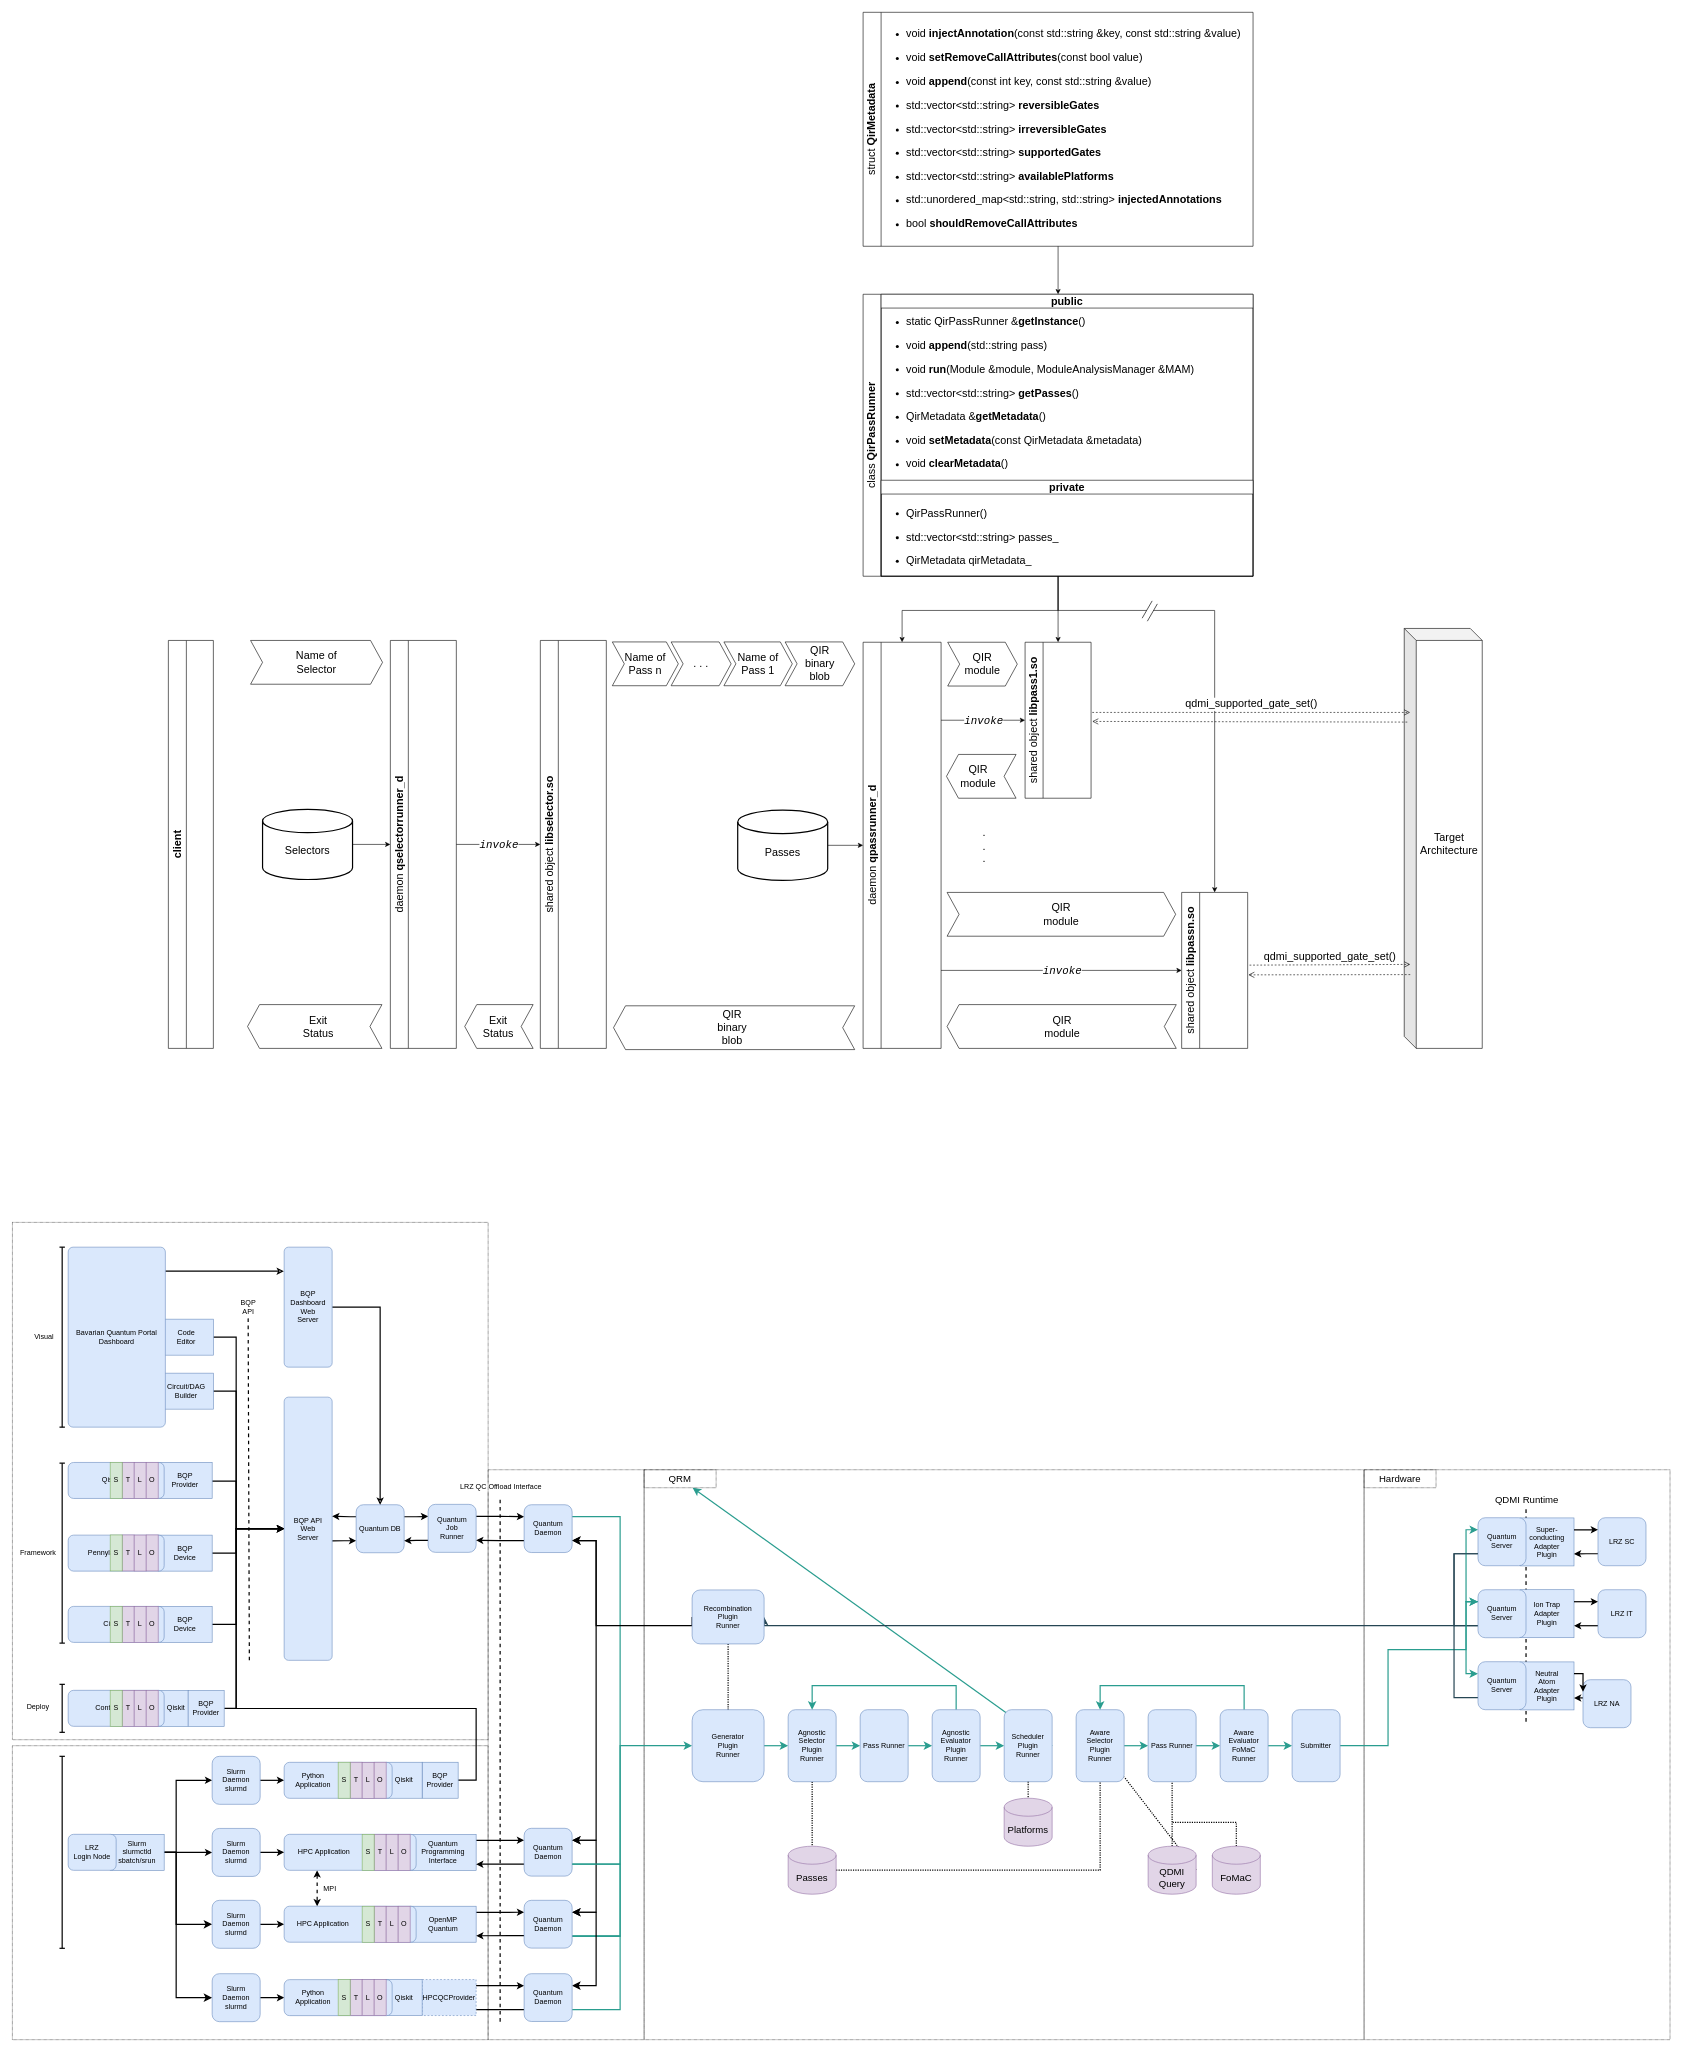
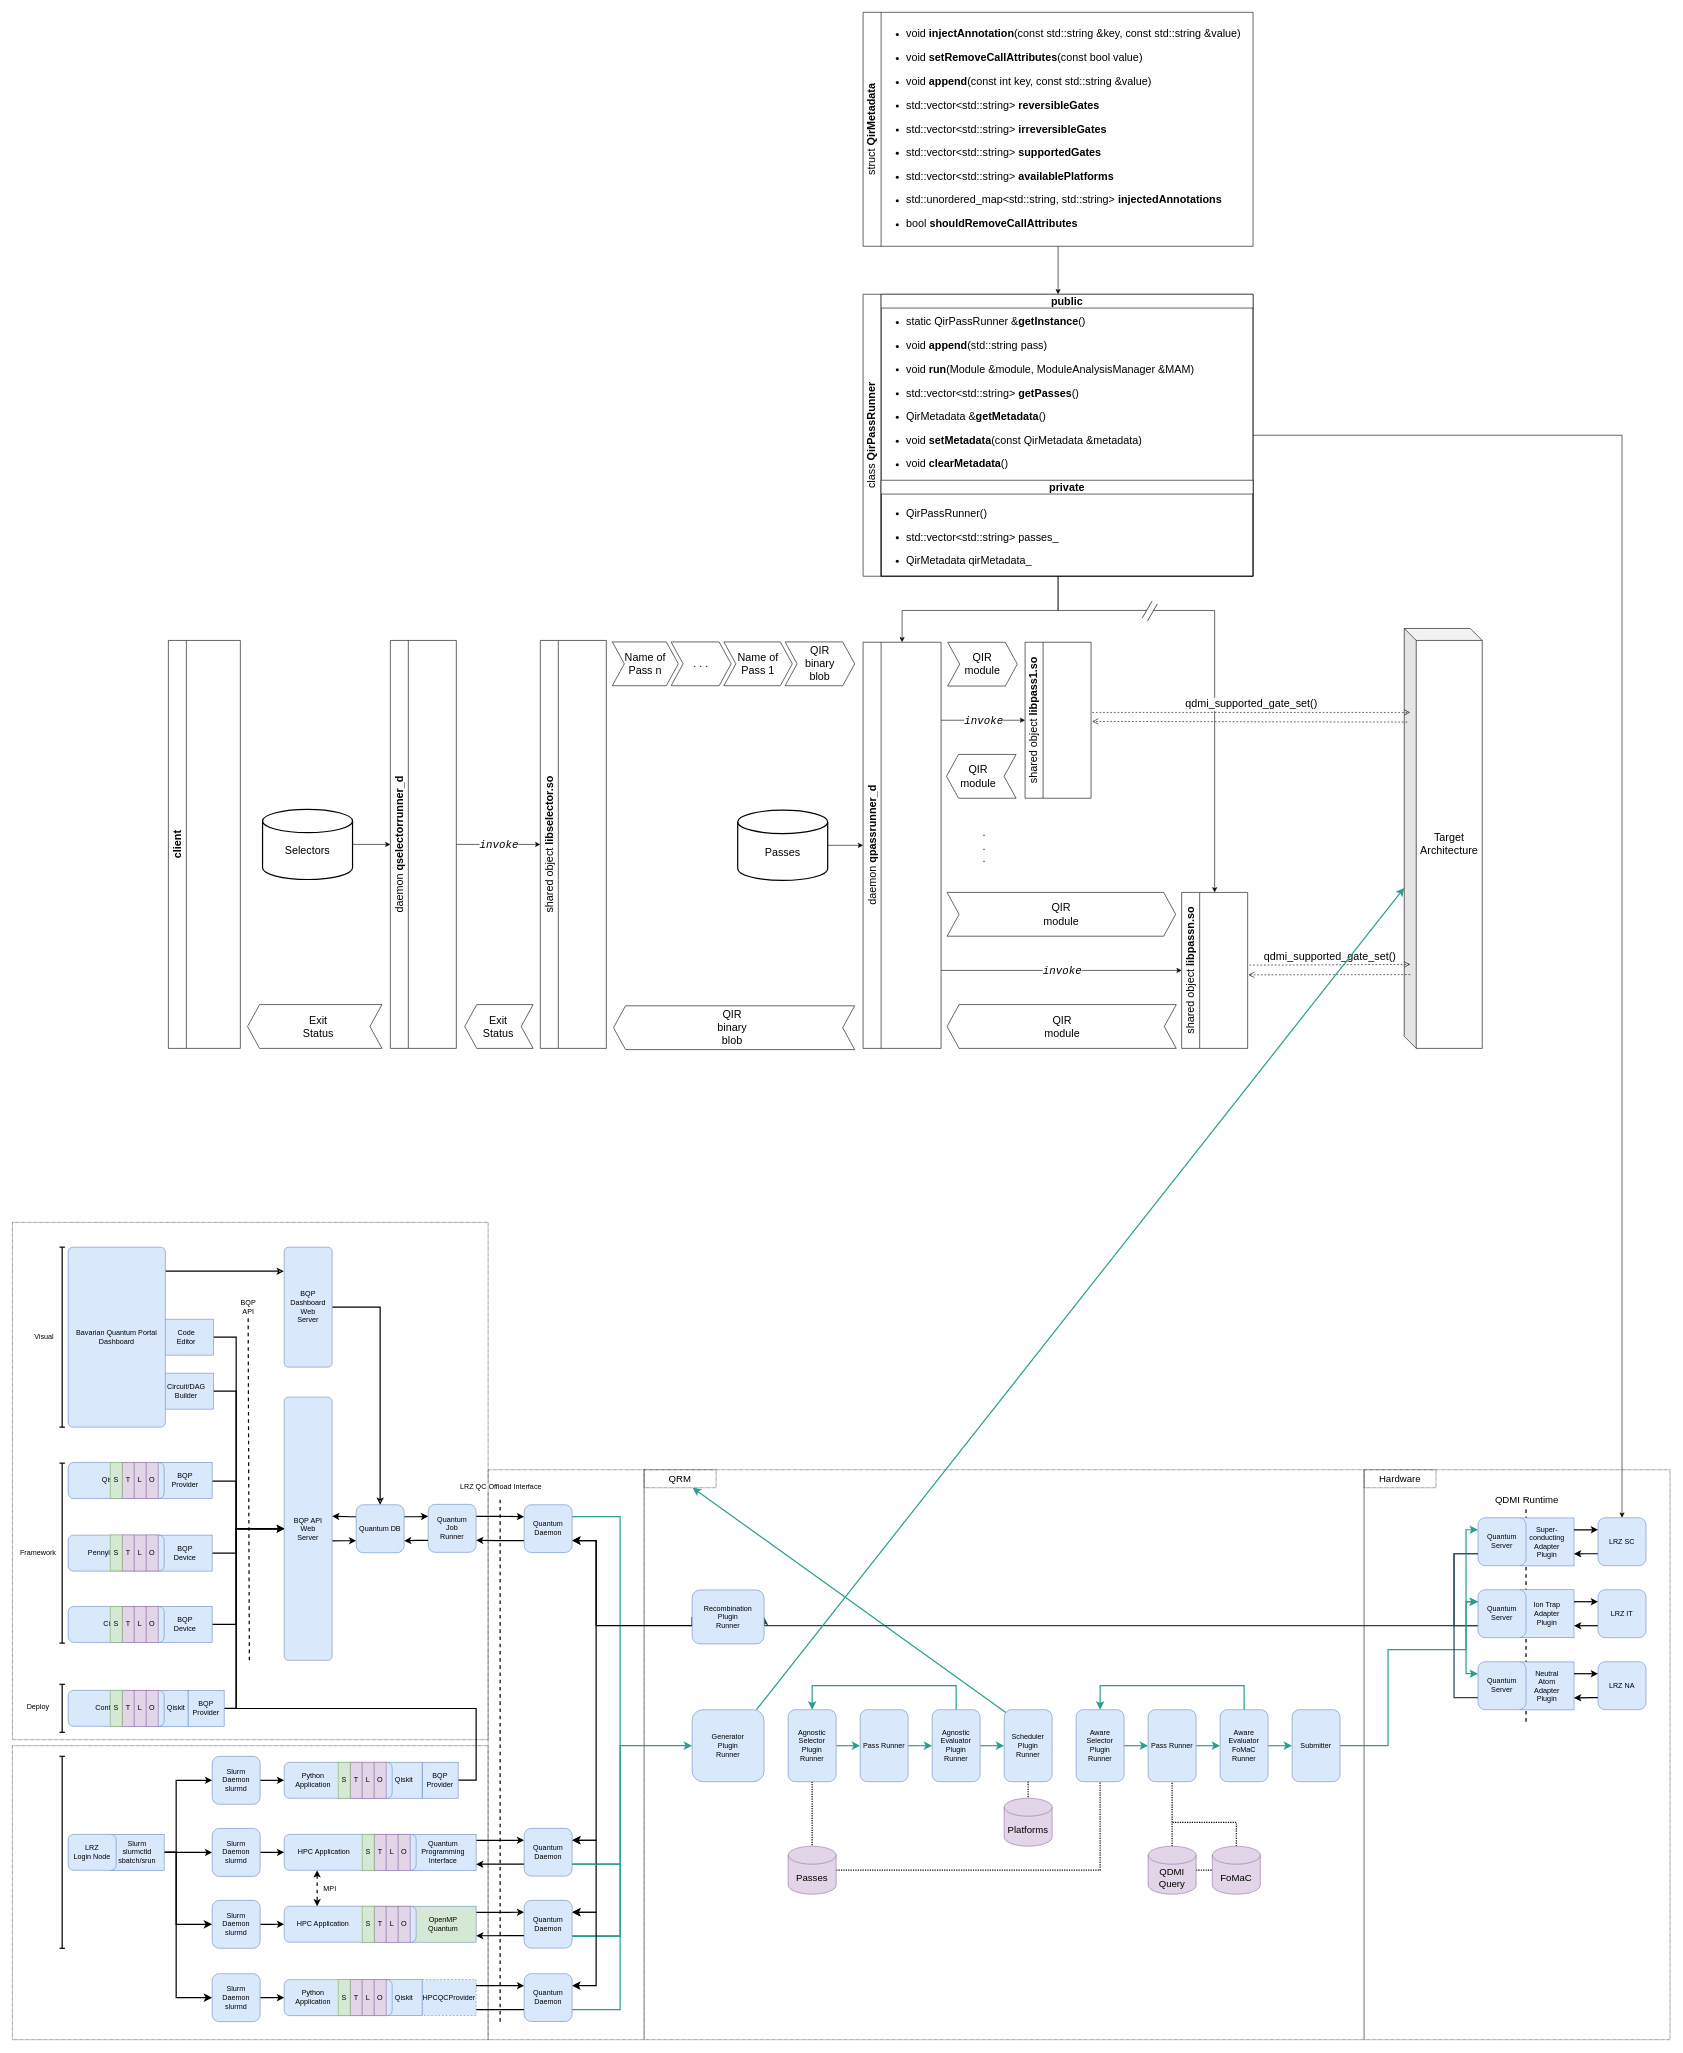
edge "class QirPassRunner" -> "shared object libpass1.so": now "class QirPassRunner" -> "LRZ SC"
node "Name of Selector": removed
node "client": size 45x408 -> 72x408
edge "Recombination Plugin Runner" -- "Generator Plugin Runner": removed
node "LRZ NA": moved (1607, 1704) -> (1622, 1686)
edge "Generator Plugin Runner" -> "Agnostic Selector Plugin Runner": now "Generator Plugin Runner" -> "Target Architecture"
edge "Aware Selector Plugin Runner" -- "QDMI Query": now "FoMaC" -- "QDMI Query"
node "OpenMP Quantum": fillcolor #dae8fc -> #d5e8d4
